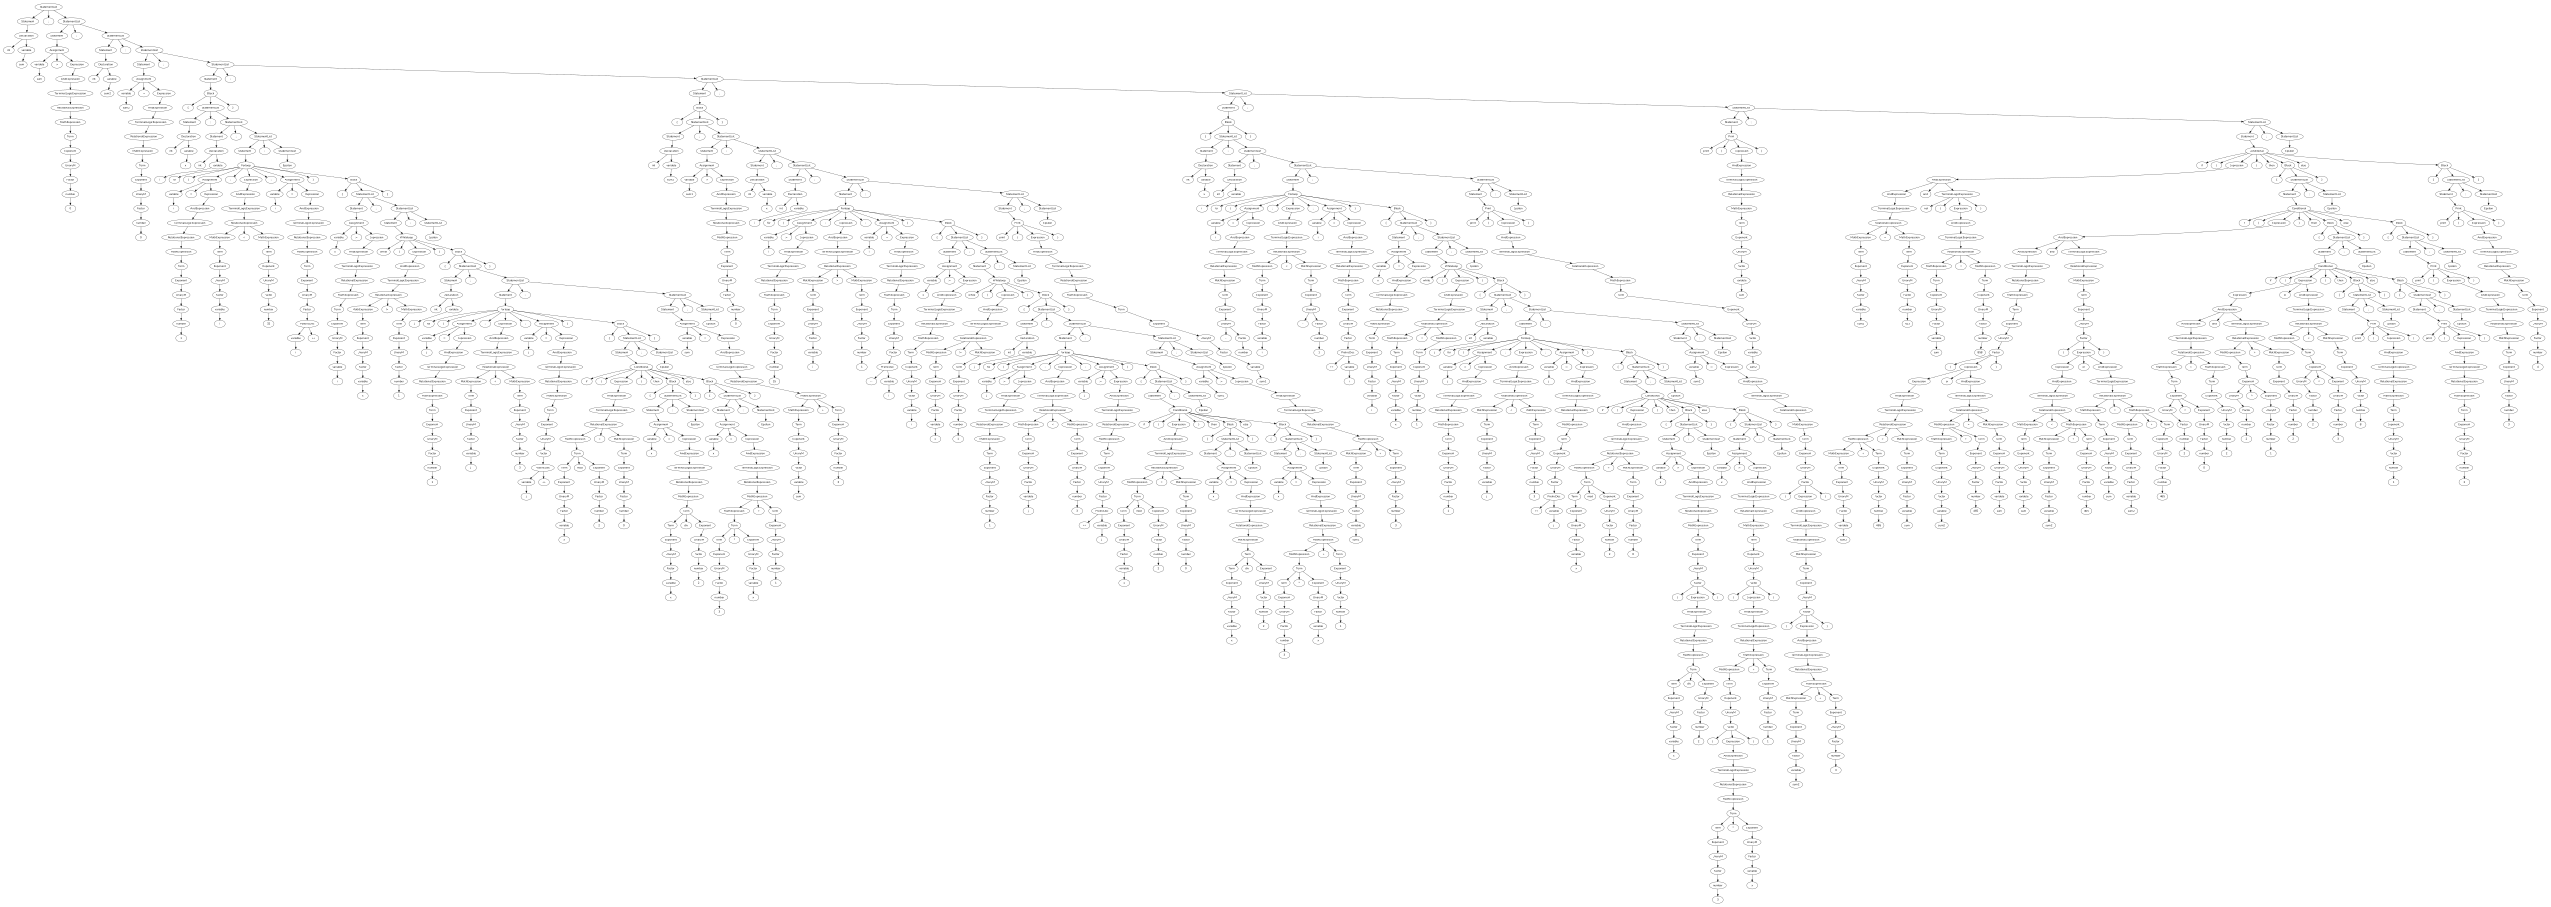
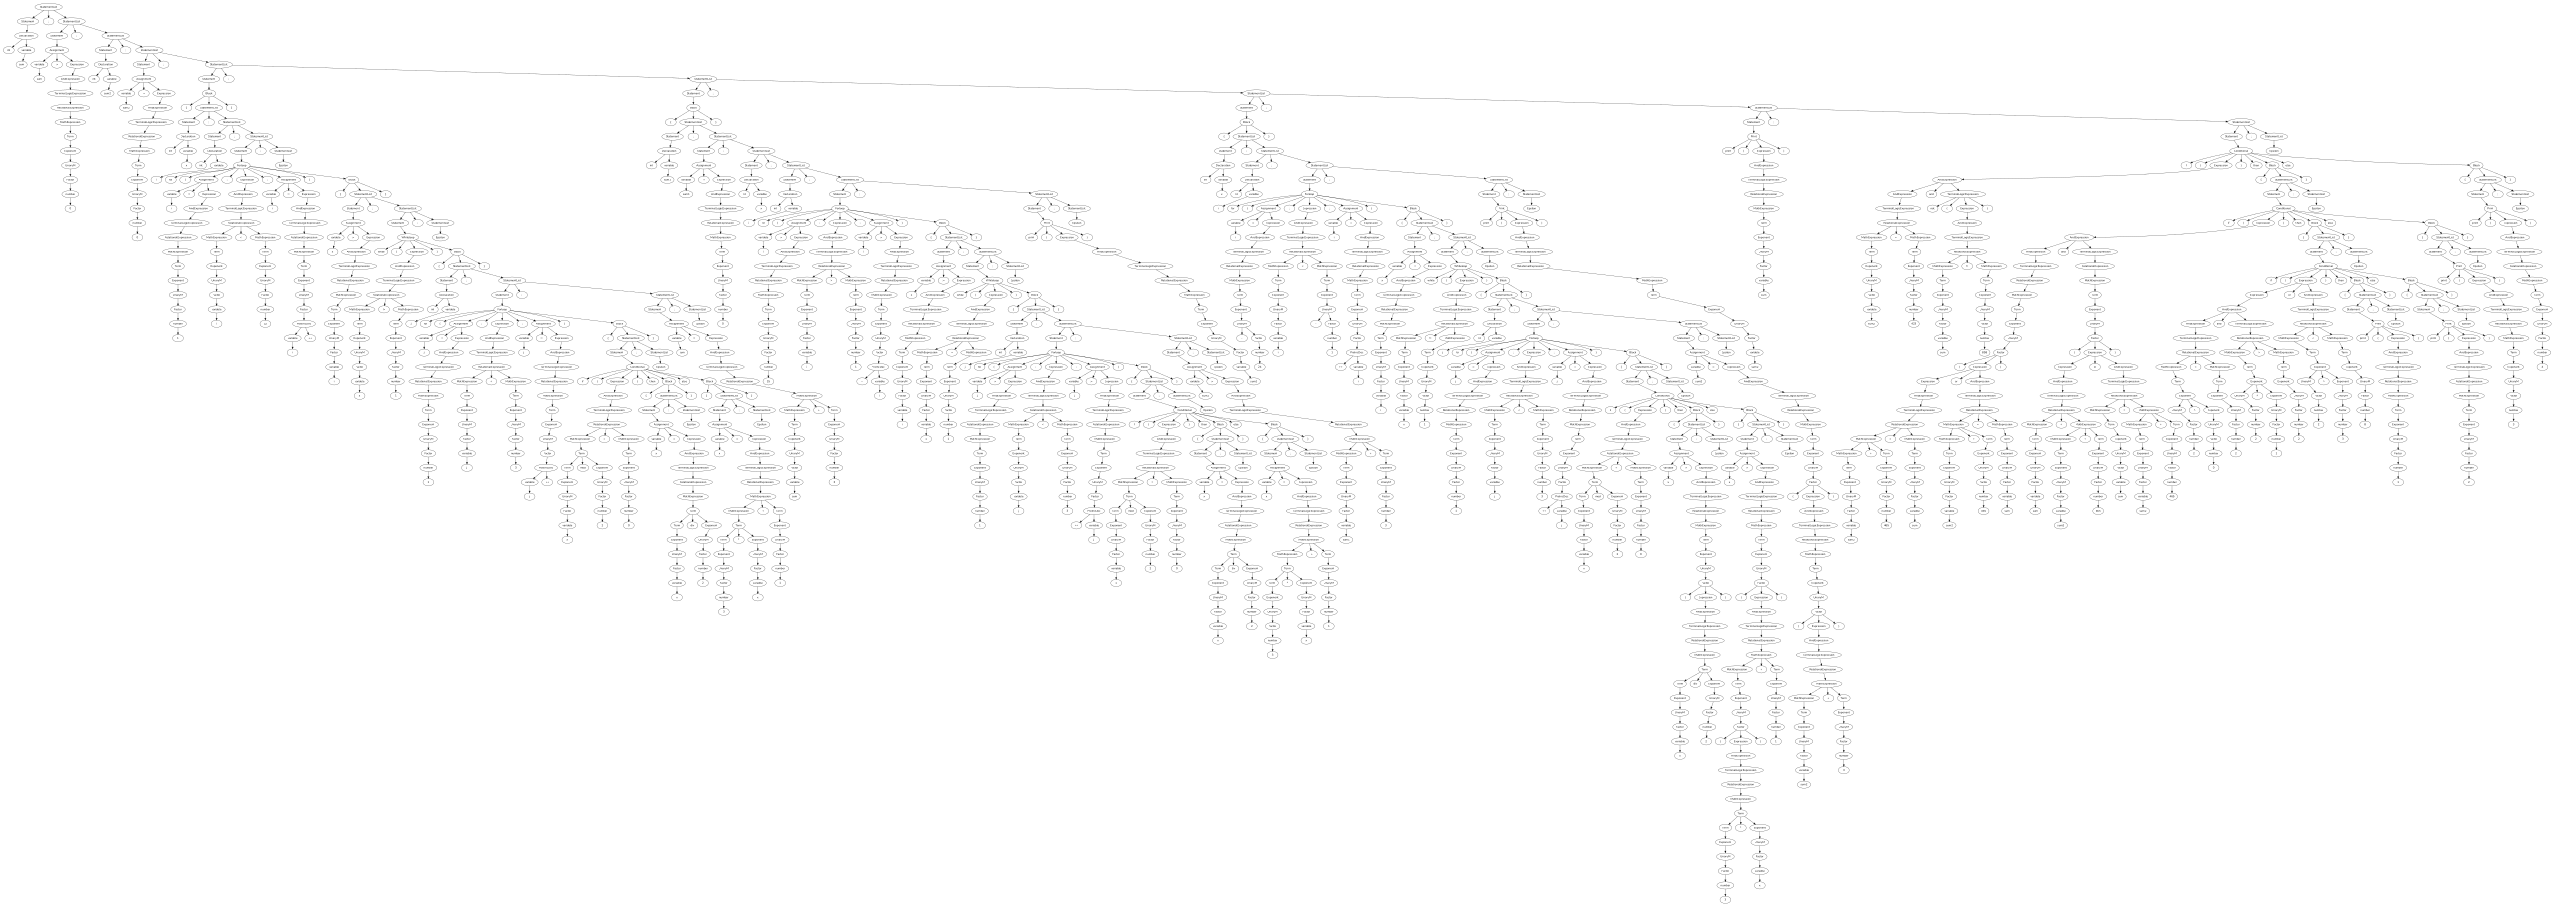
node "24": added
